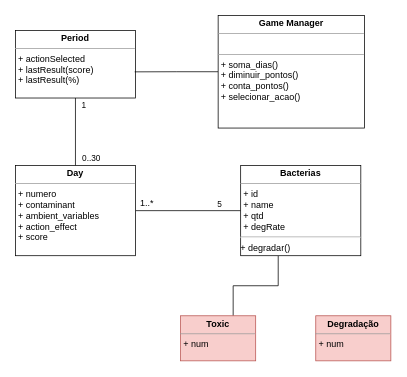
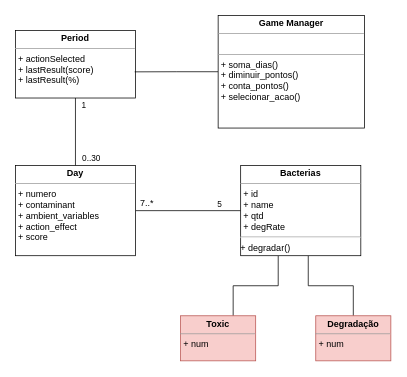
node "1..*": label "1..*" -> "7..*"
edge "Bacterias + id + name + qtd + degRate + degradar()" -- "Degradação + num": added
